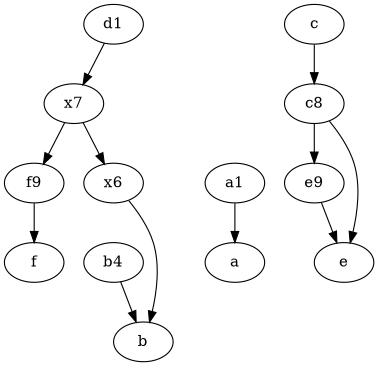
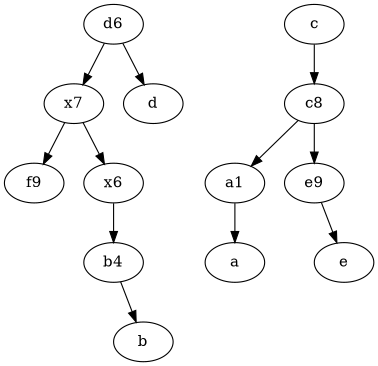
node "d1": label "d1" -> "d6"
node "d": added
edge "c8" -> "e": now "c8" -> "a1"
edge "x6" -> "b": now "x6" -> "b4"
node "f": removed
